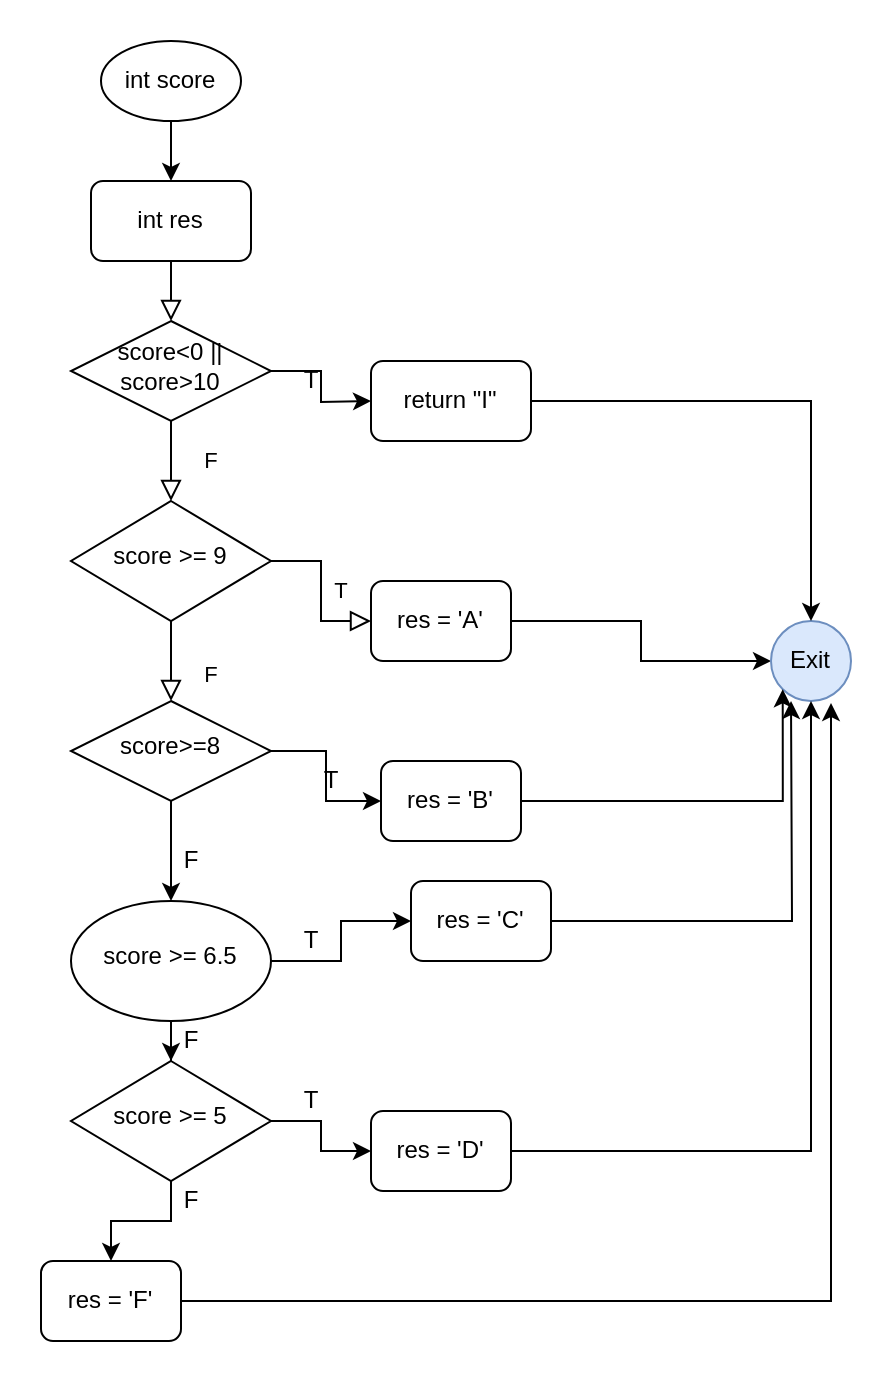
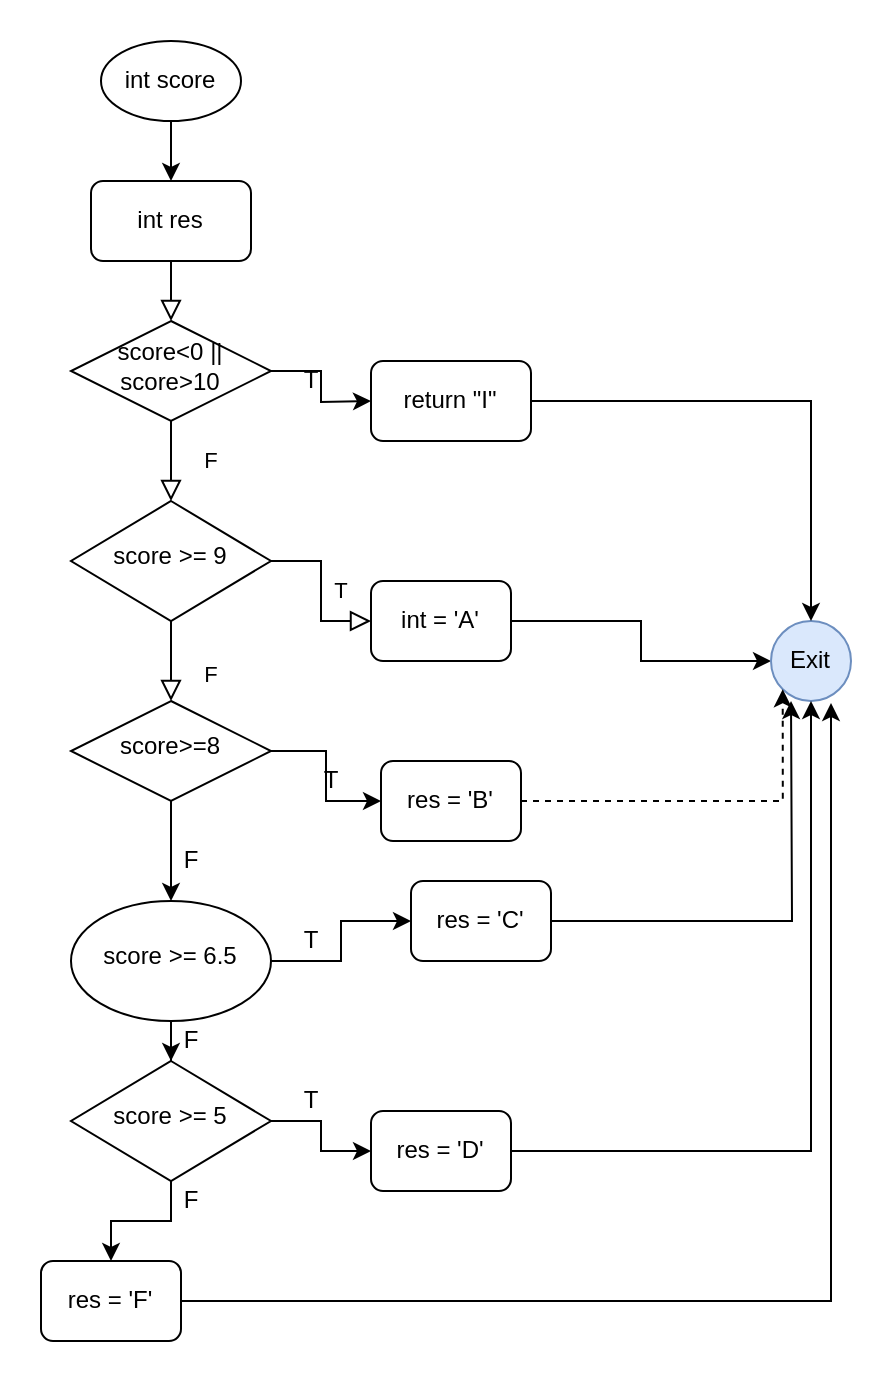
node "res = 'A'": label "res = 'A'" -> "int = 'A'"
edge "res = 'B'" -> "Exit": style solid -> dashed
